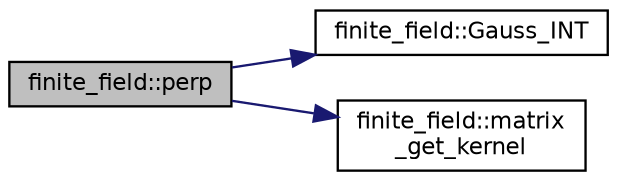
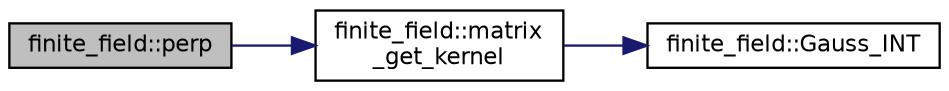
edge "finite_field::perp" -> "finite_field::Gauss_INT": now "finite_field::matrix _get_kernel" -> "finite_field::Gauss_INT"
